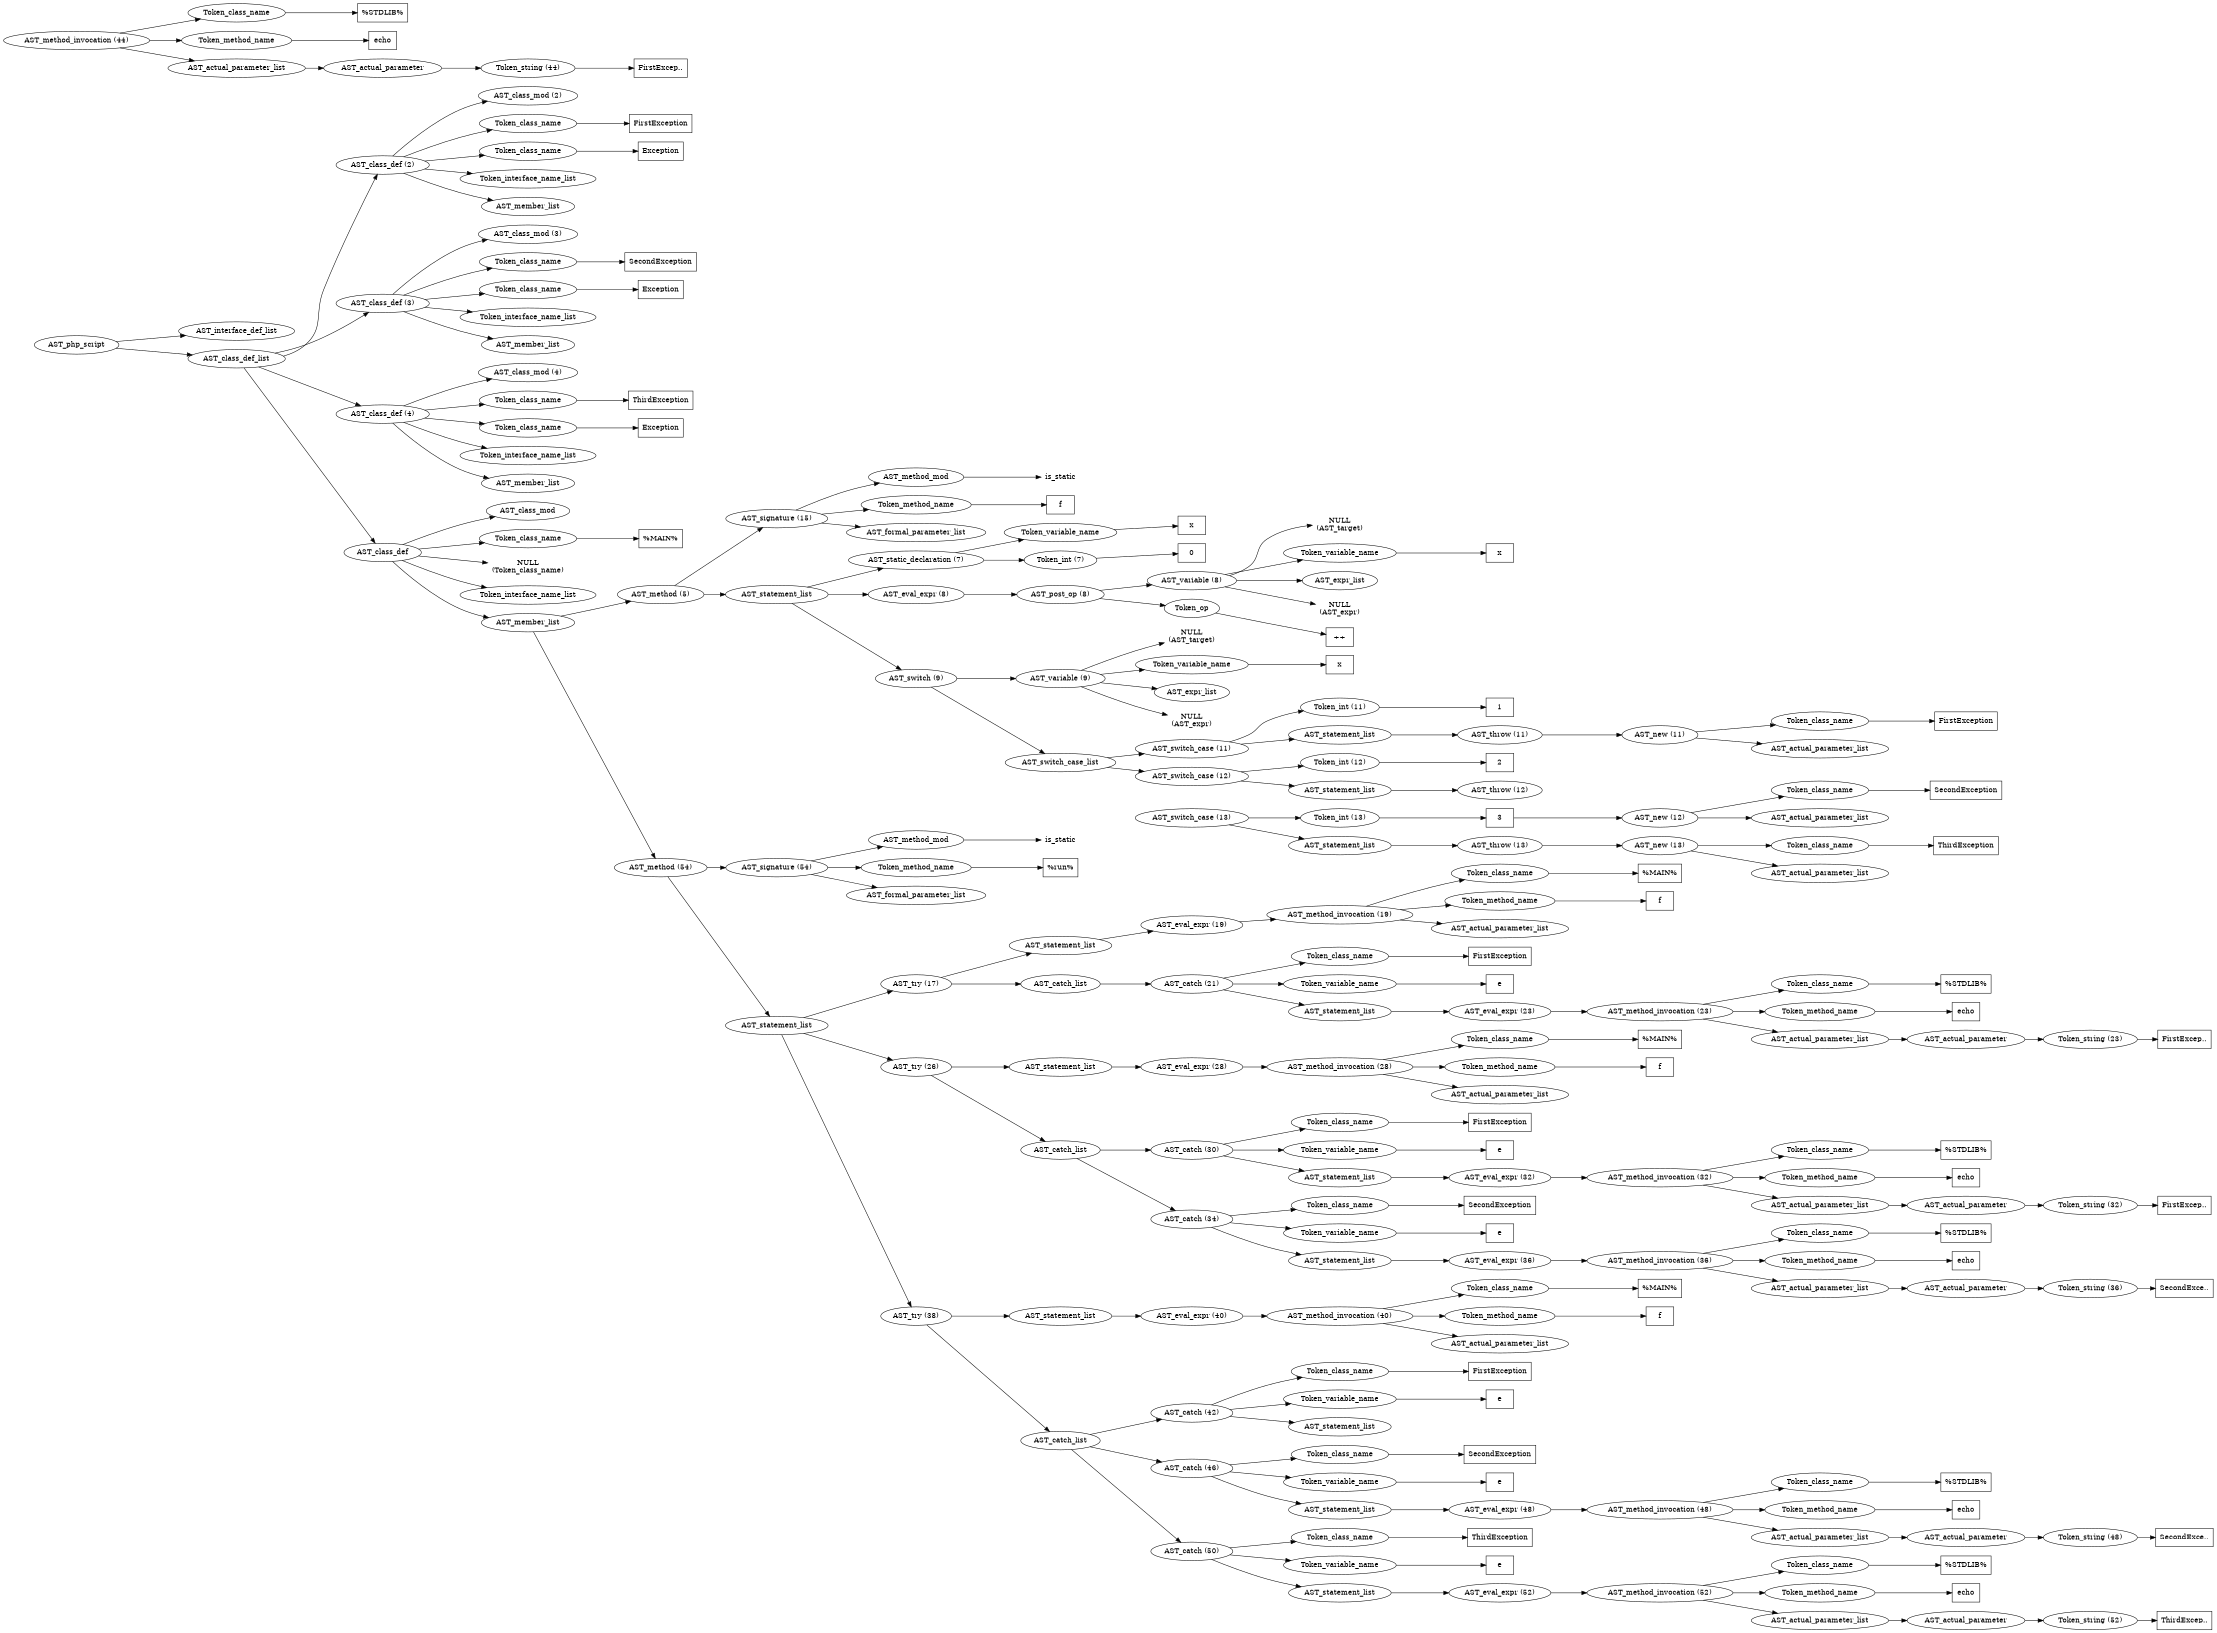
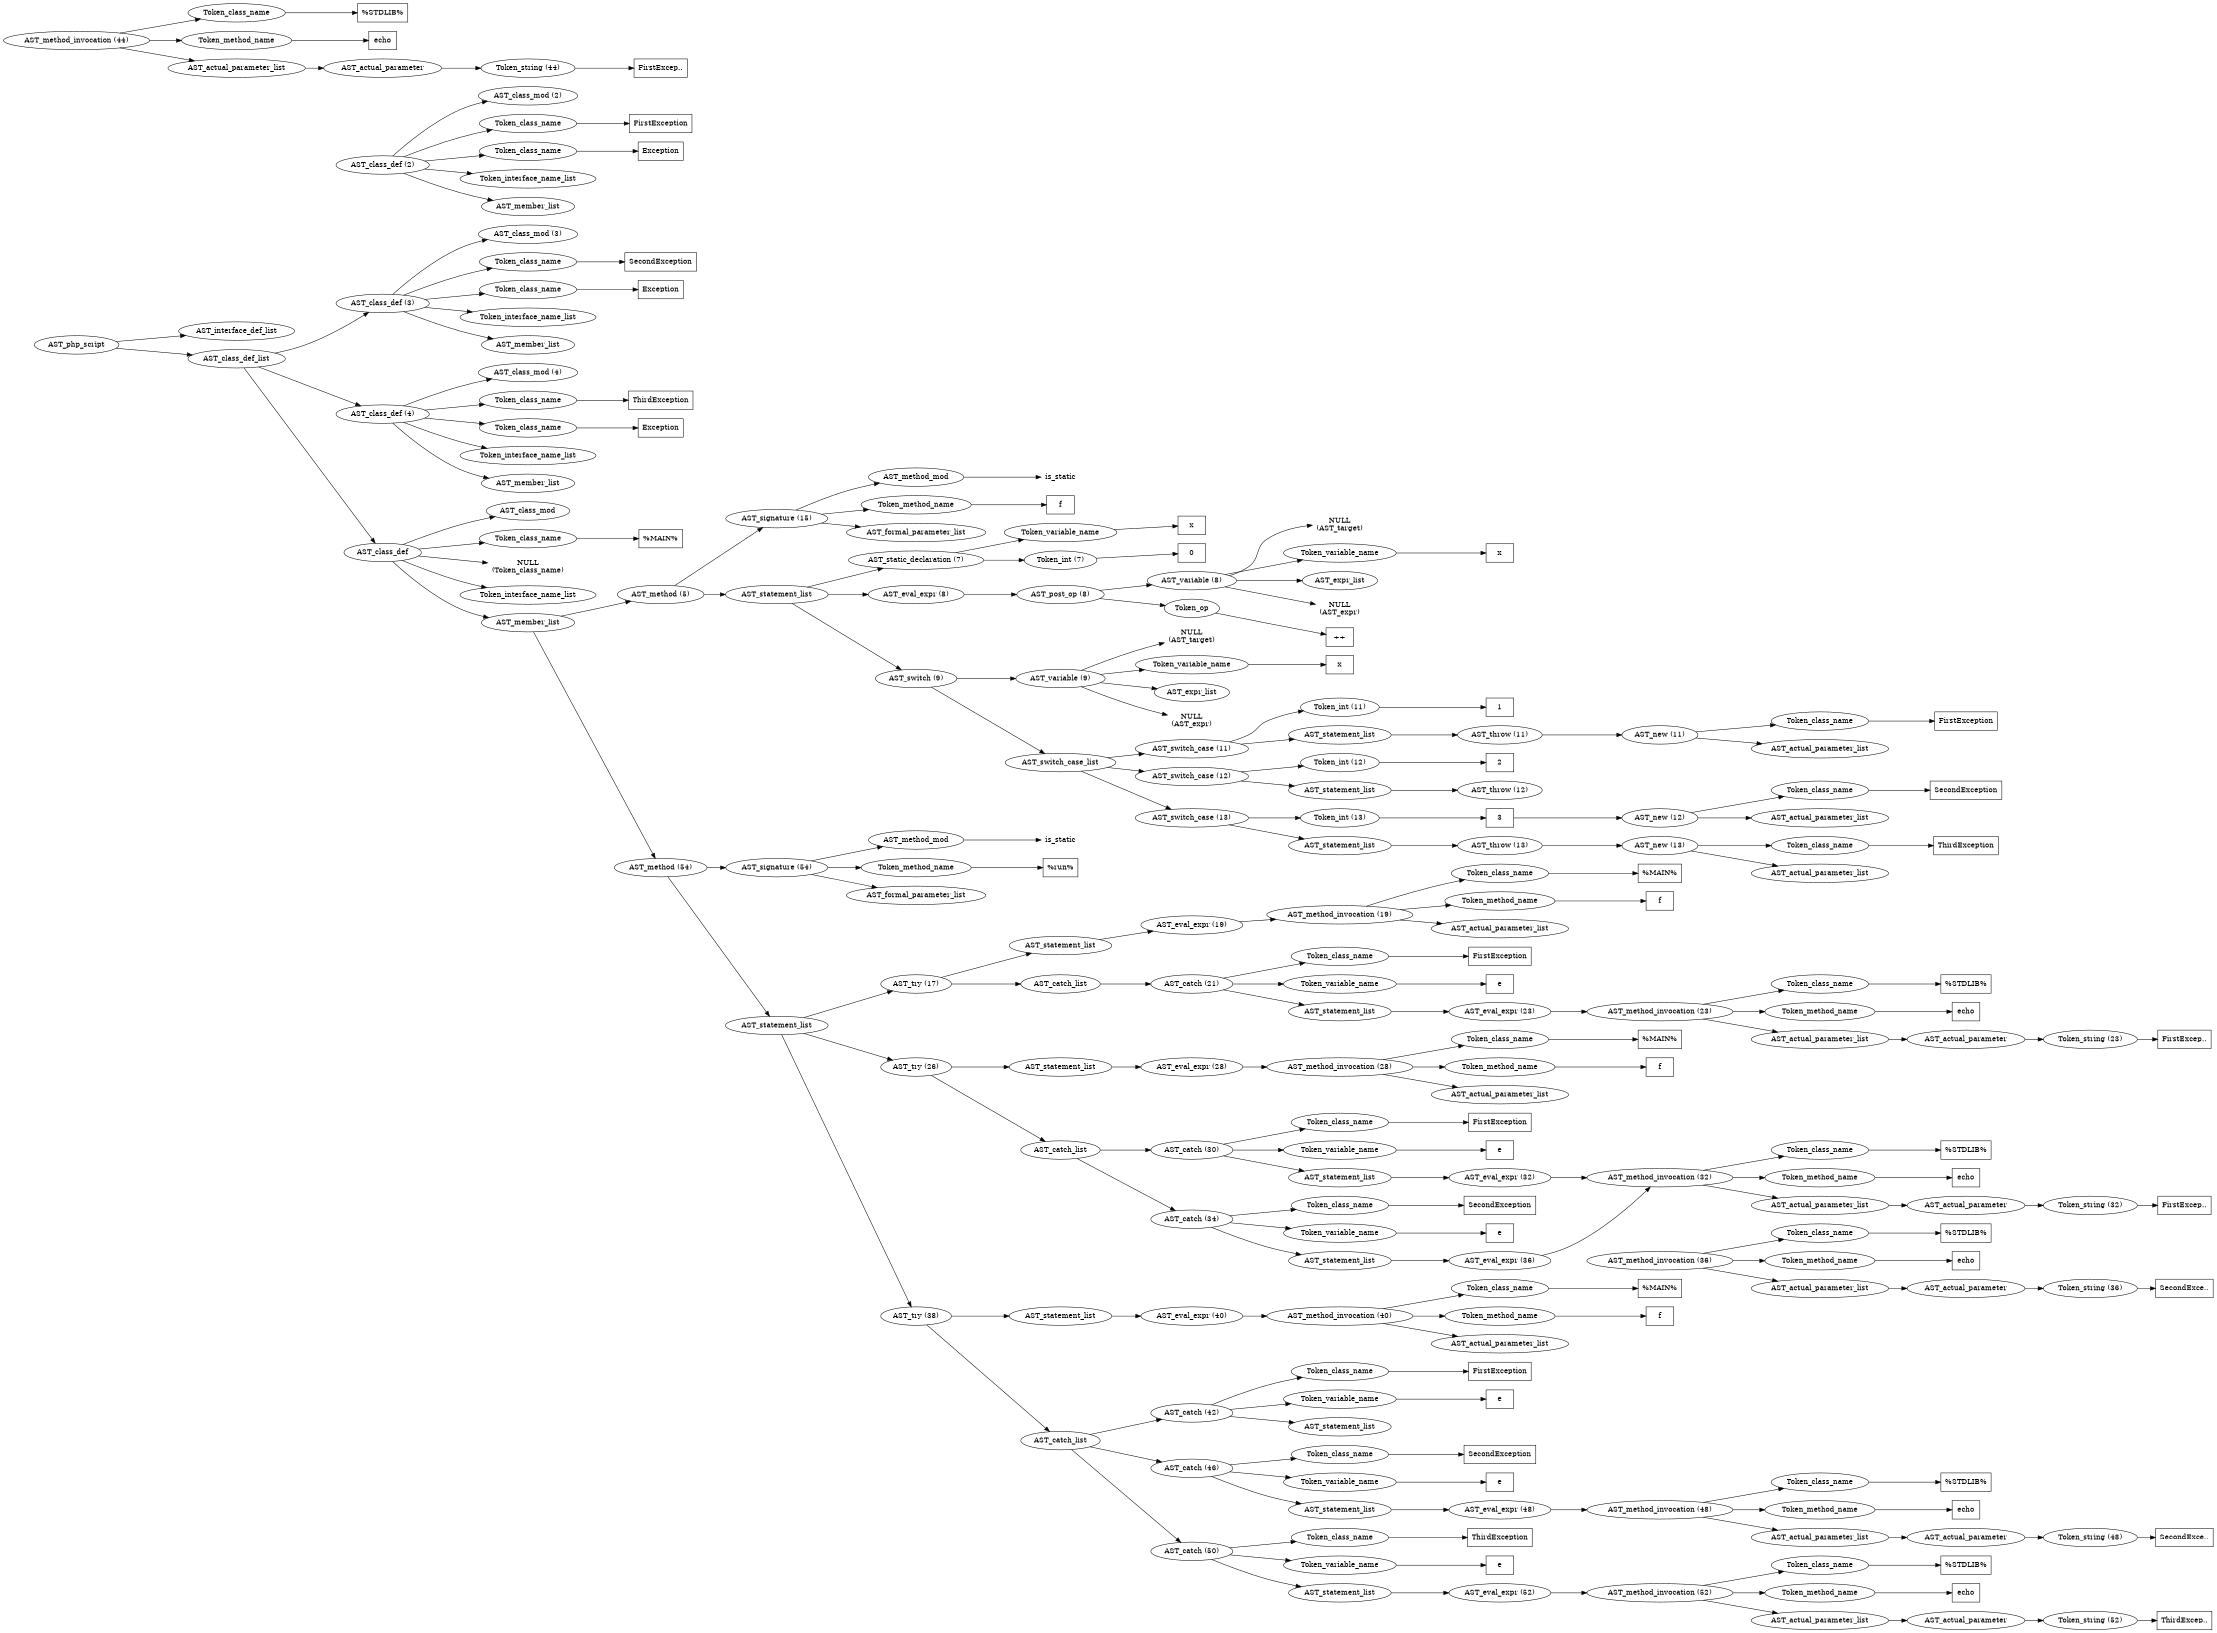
edge "AST_class_def_list" -> "AST_class_def (2)": removed
edge "AST_switch_case_list" -> "AST_switch_case (13)": added
edge "AST_eval_expr (36)" -> "AST_method_invocation (36)": now "AST_eval_expr (36)" -> "AST_method_invocation (32)"
